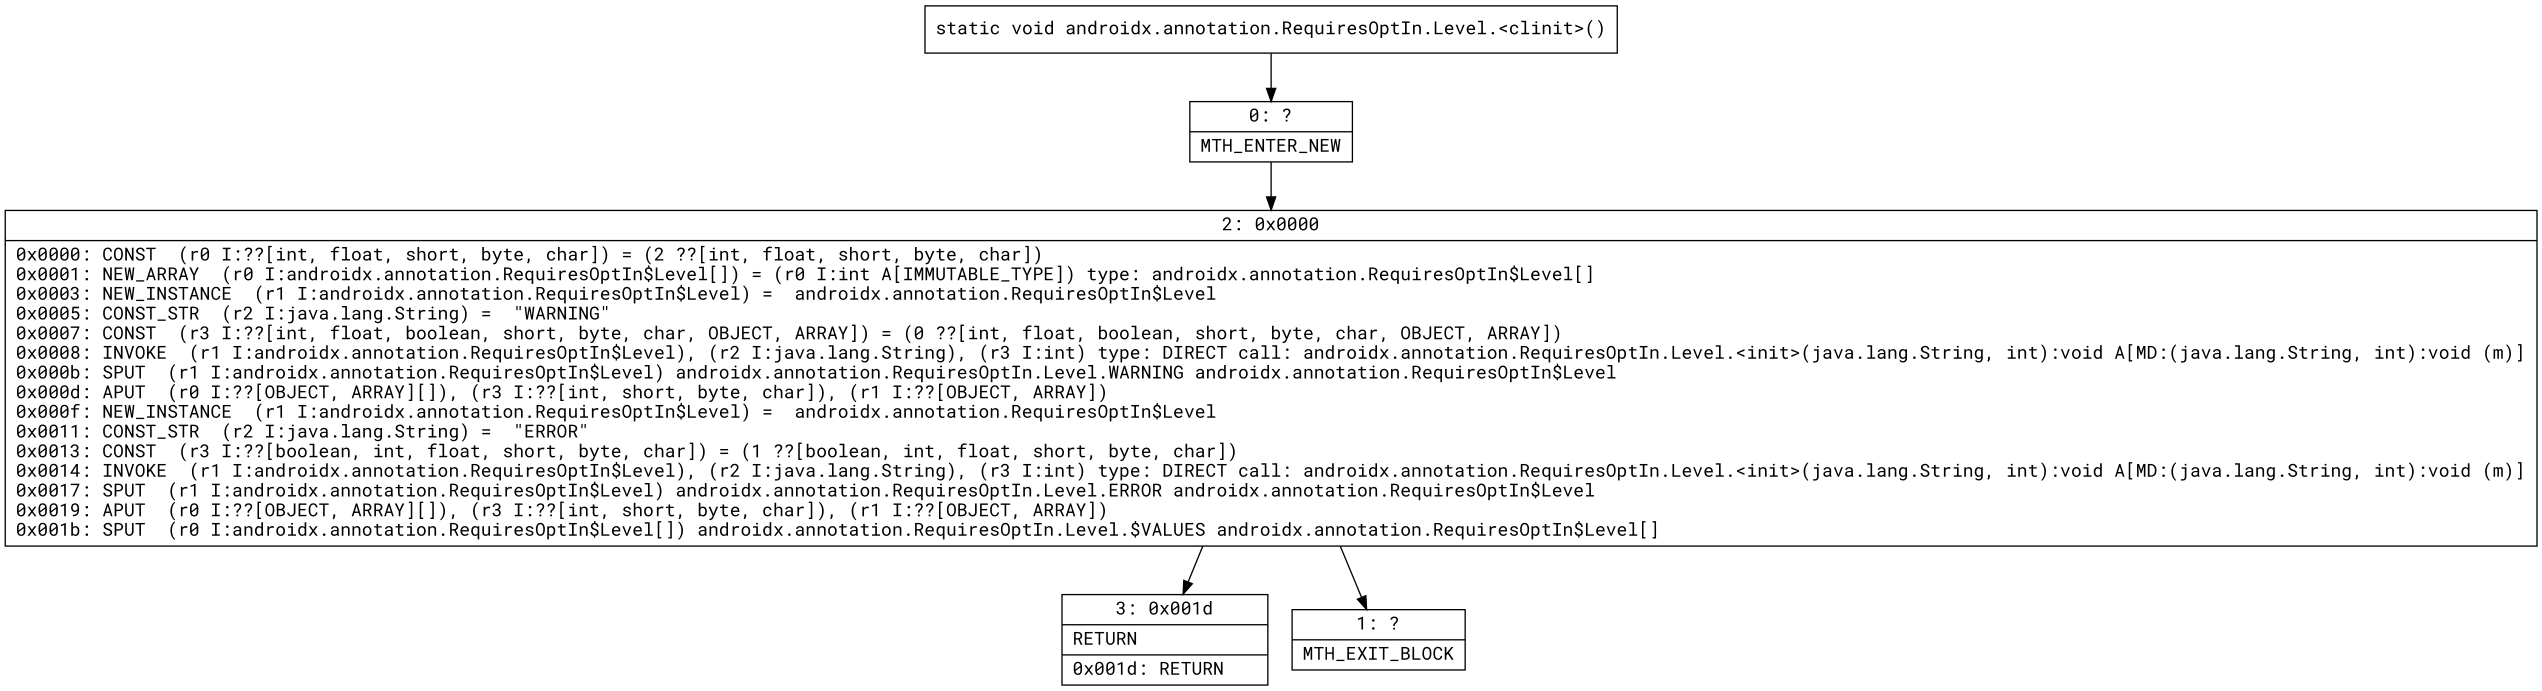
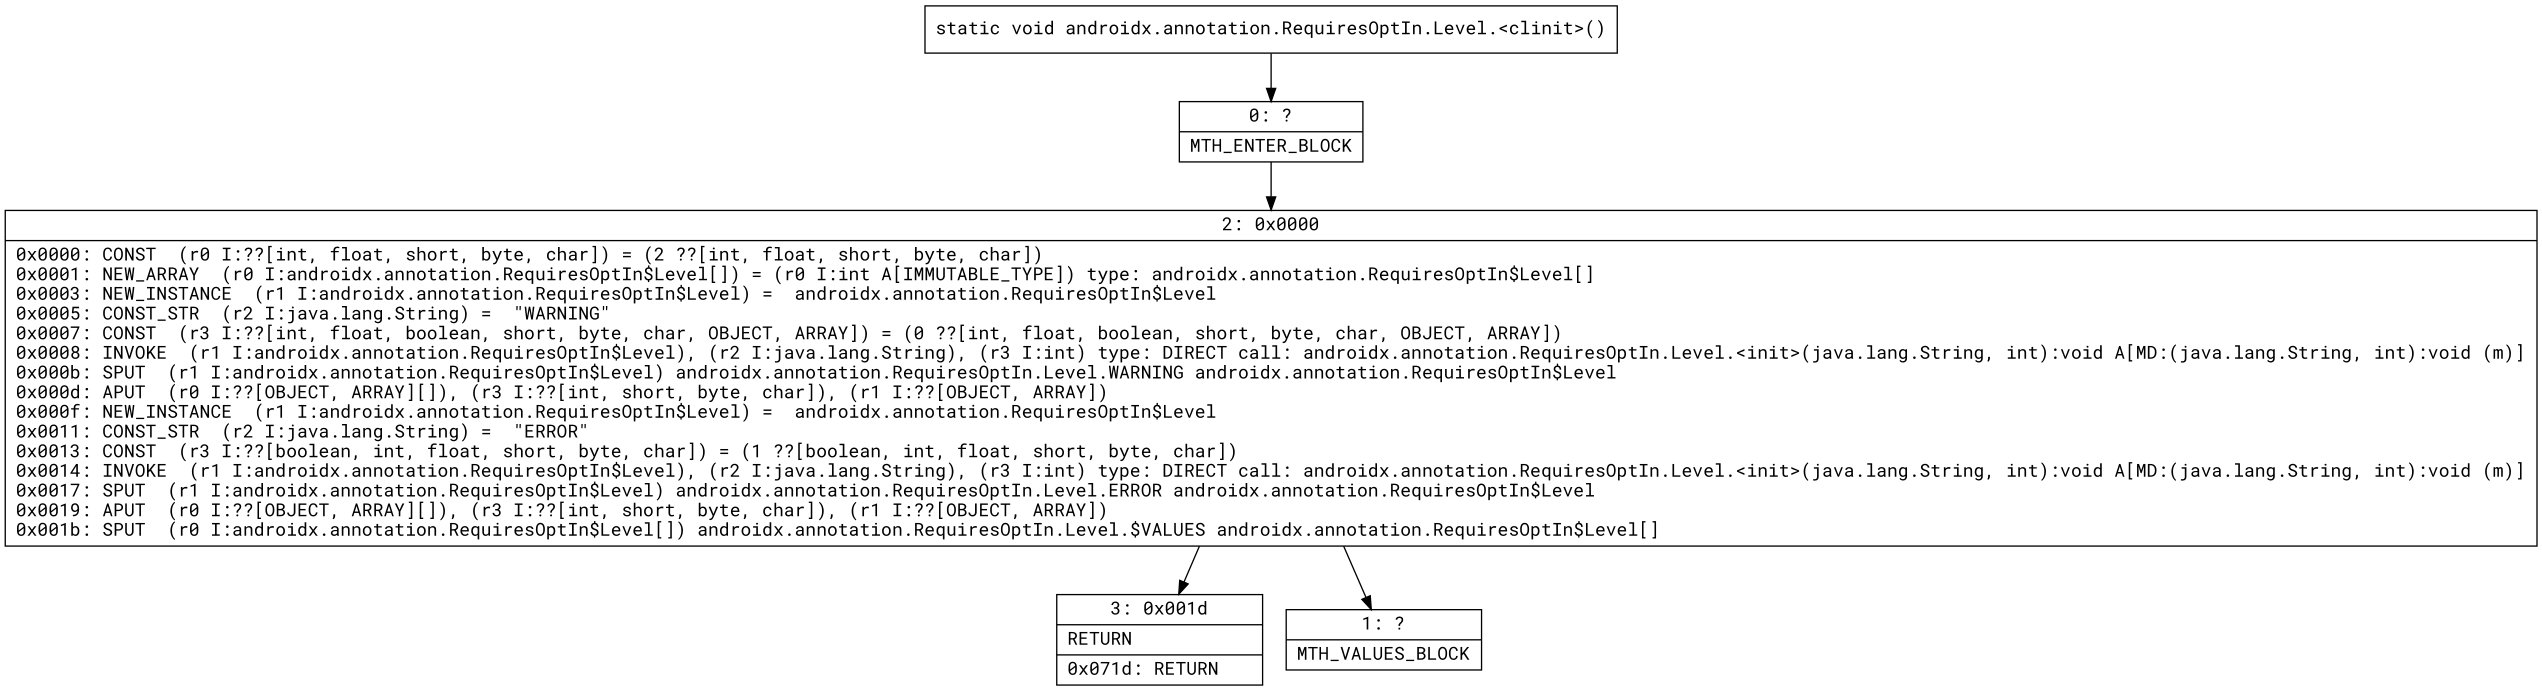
node "0: ?": text "MTH_ENTER_NEW" -> "MTH_ENTER_BLOCK"
node "1: ?": text "MTH_EXIT_BLOCK" -> "MTH_VALUES_BLOCK"
node "3: 0x001d": text "0x001d: RETURN" -> "0x071d: RETURN"
